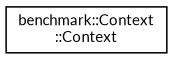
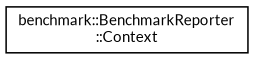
node "benchmark::Context ::Context": label "benchmark::Context ::Context" -> "benchmark::BenchmarkReporter ::Context"
